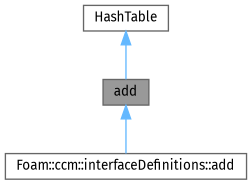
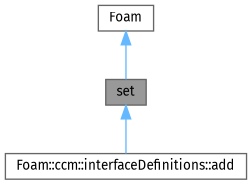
node "HashTable": label "HashTable" -> "Foam"
node "add": label "add" -> "set"
